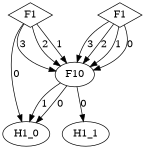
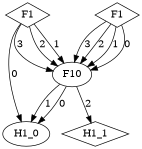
edge "F10" -> "H1_1": label "0" -> "2"
node "H1_1": shape ellipse -> diamond
